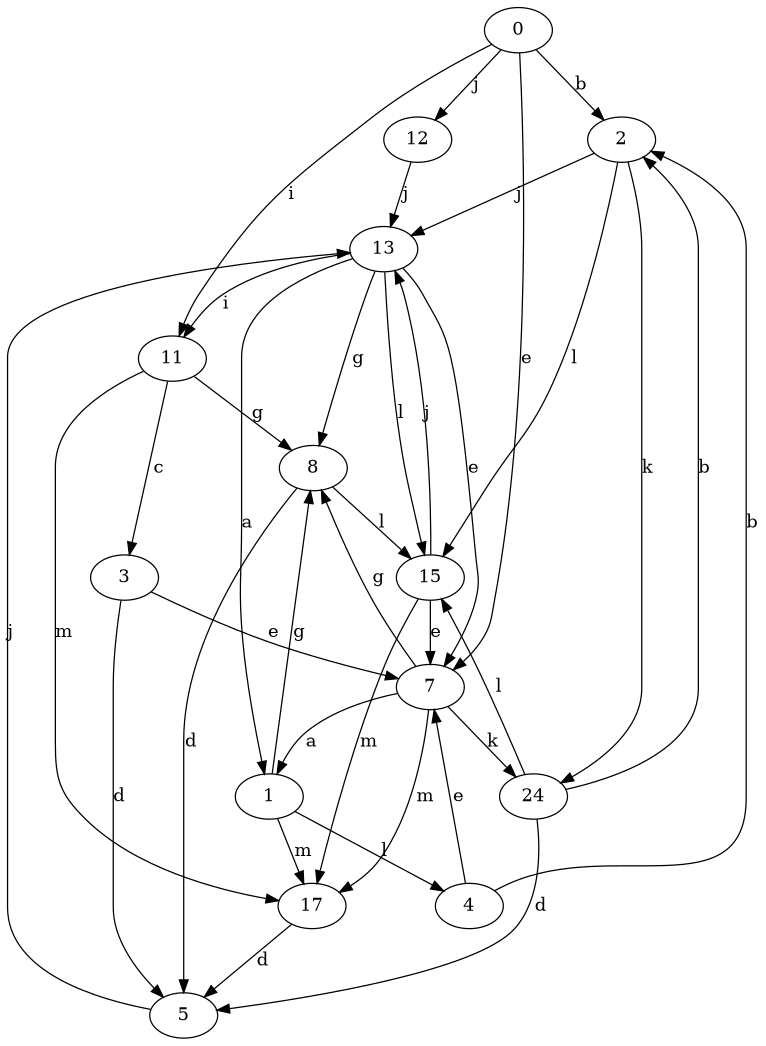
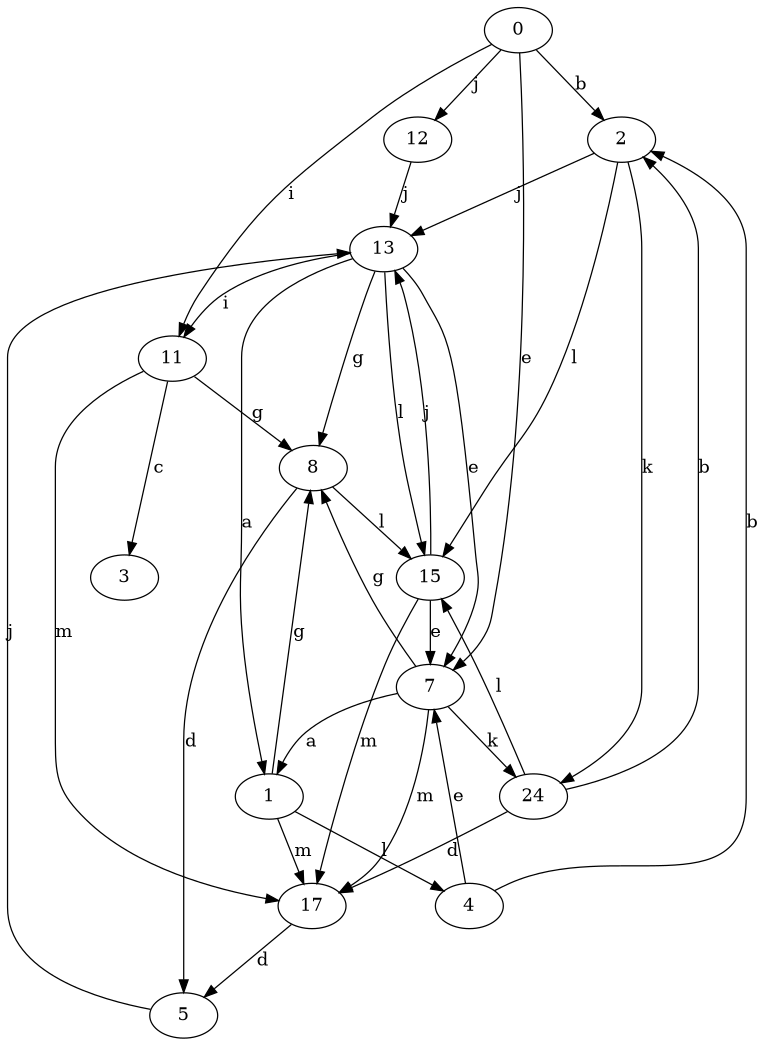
edge "3" -> "7": removed, label "e"
edge "3" -> "5": removed, label "d"
edge "24" -> "5": now "24" -> "17"
